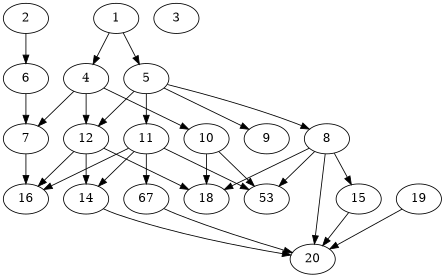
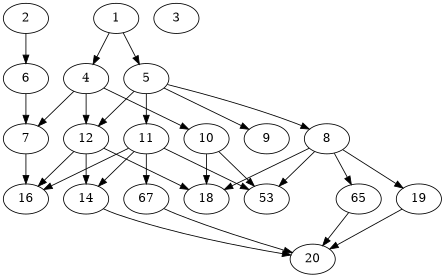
edge "8" -> "20": now "8" -> "19"
node "15": label "15" -> "65"
